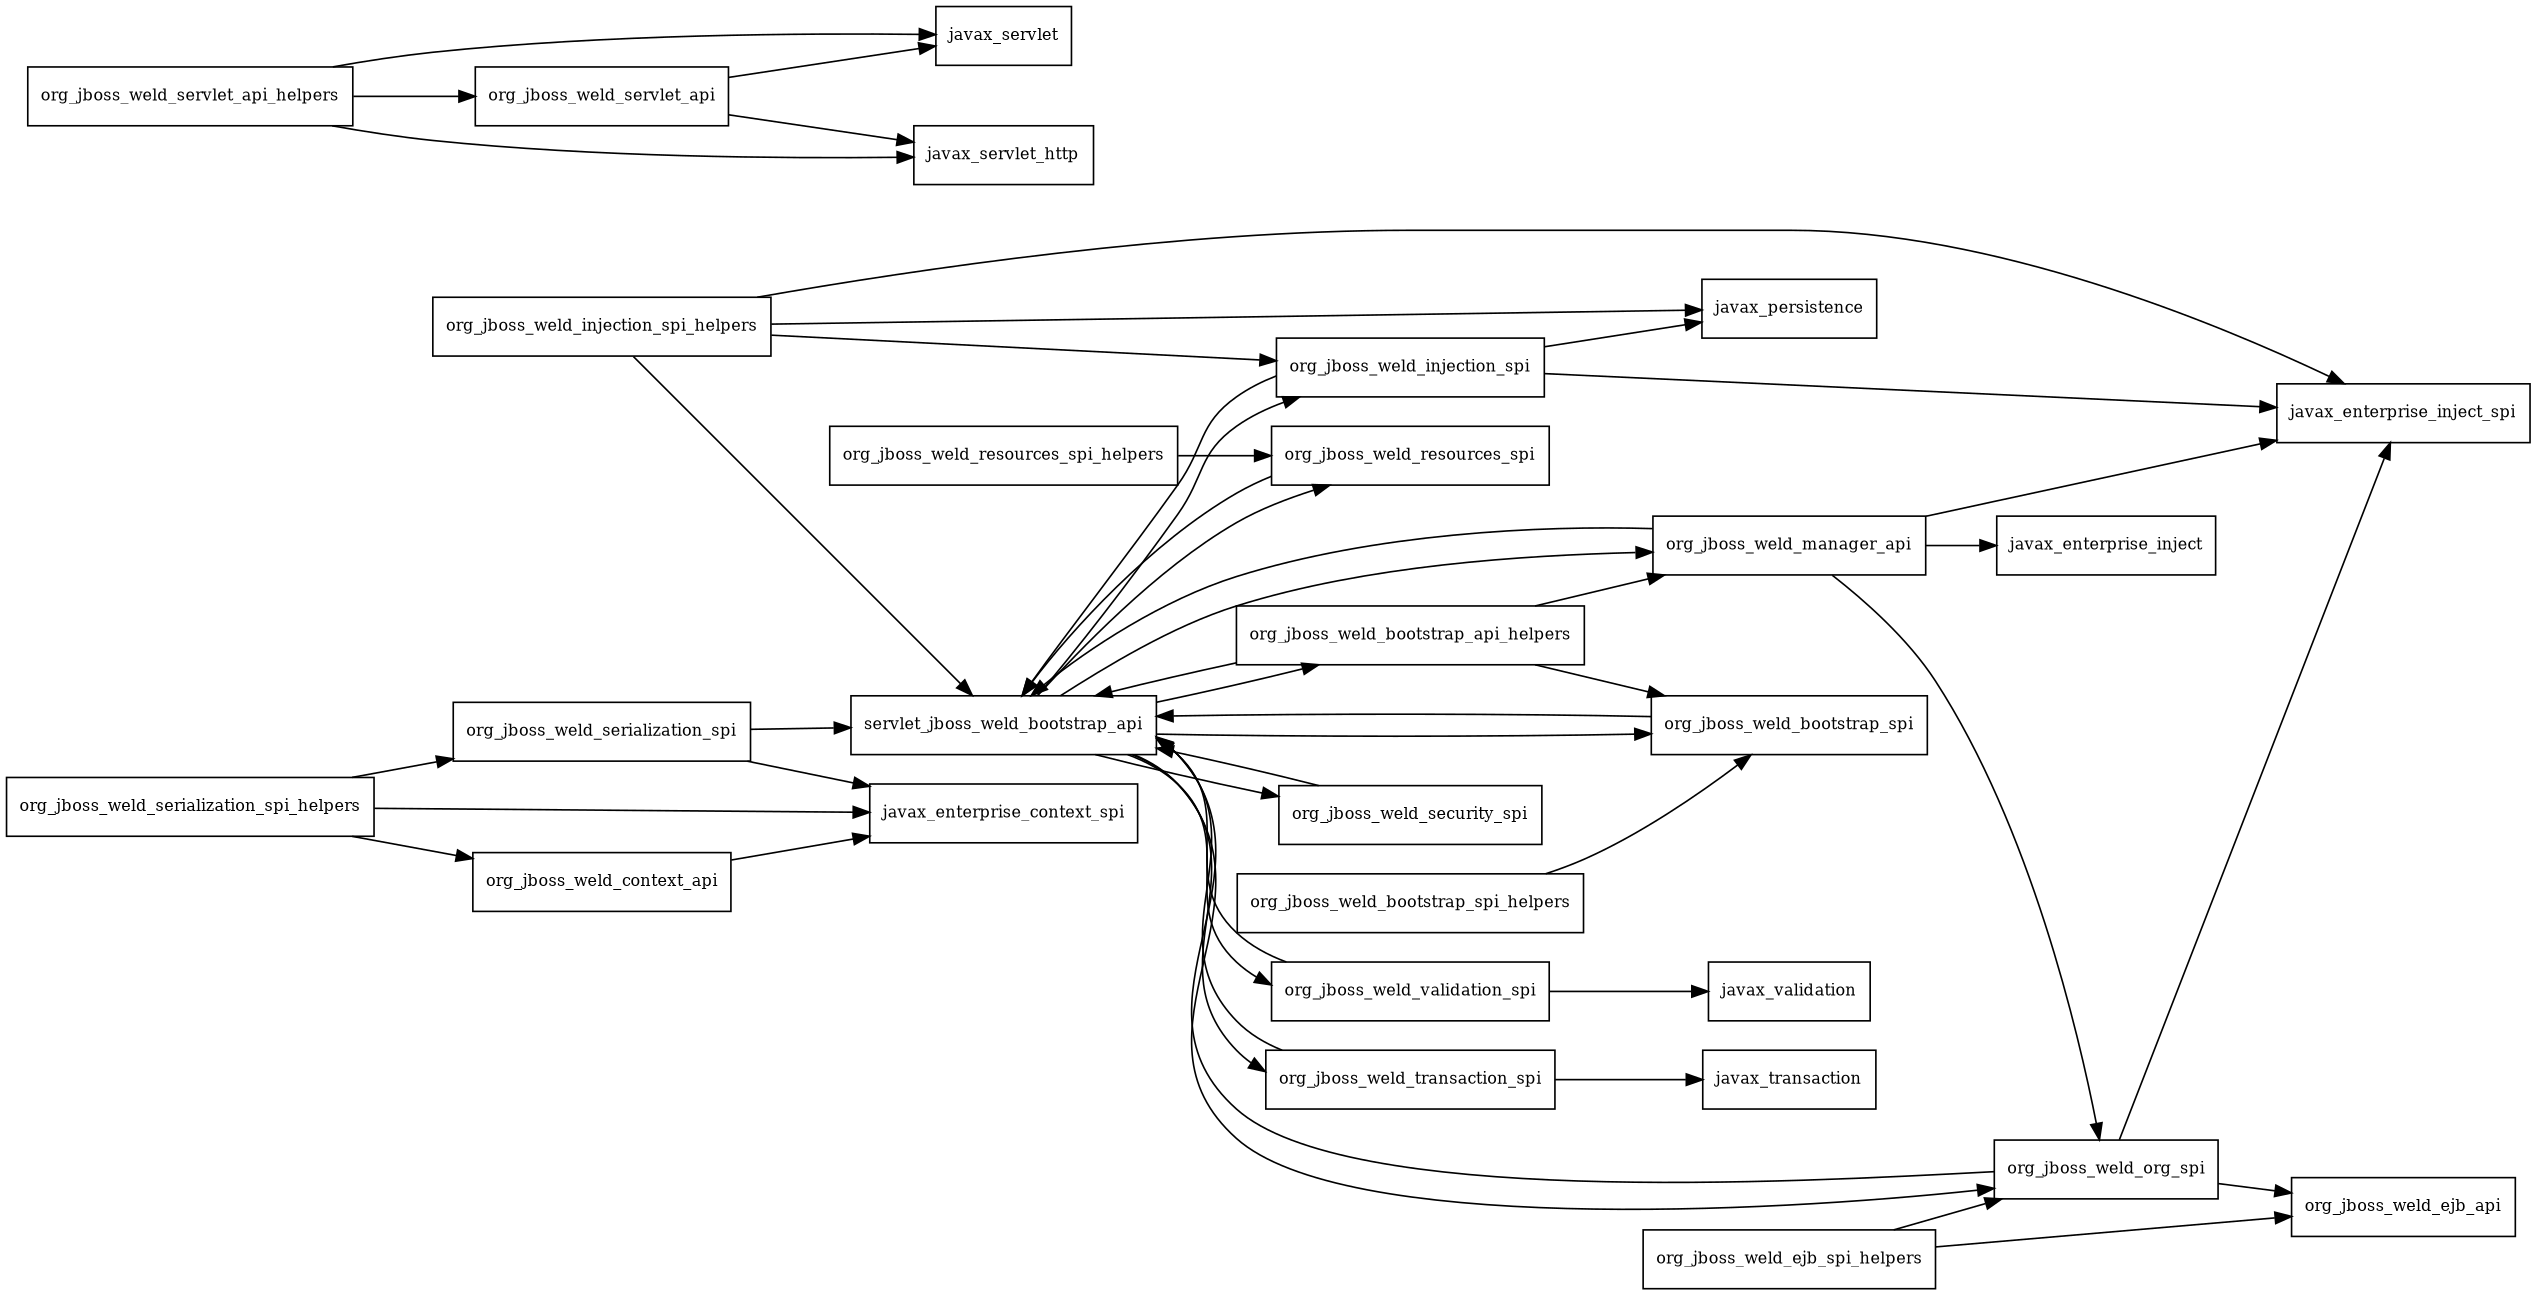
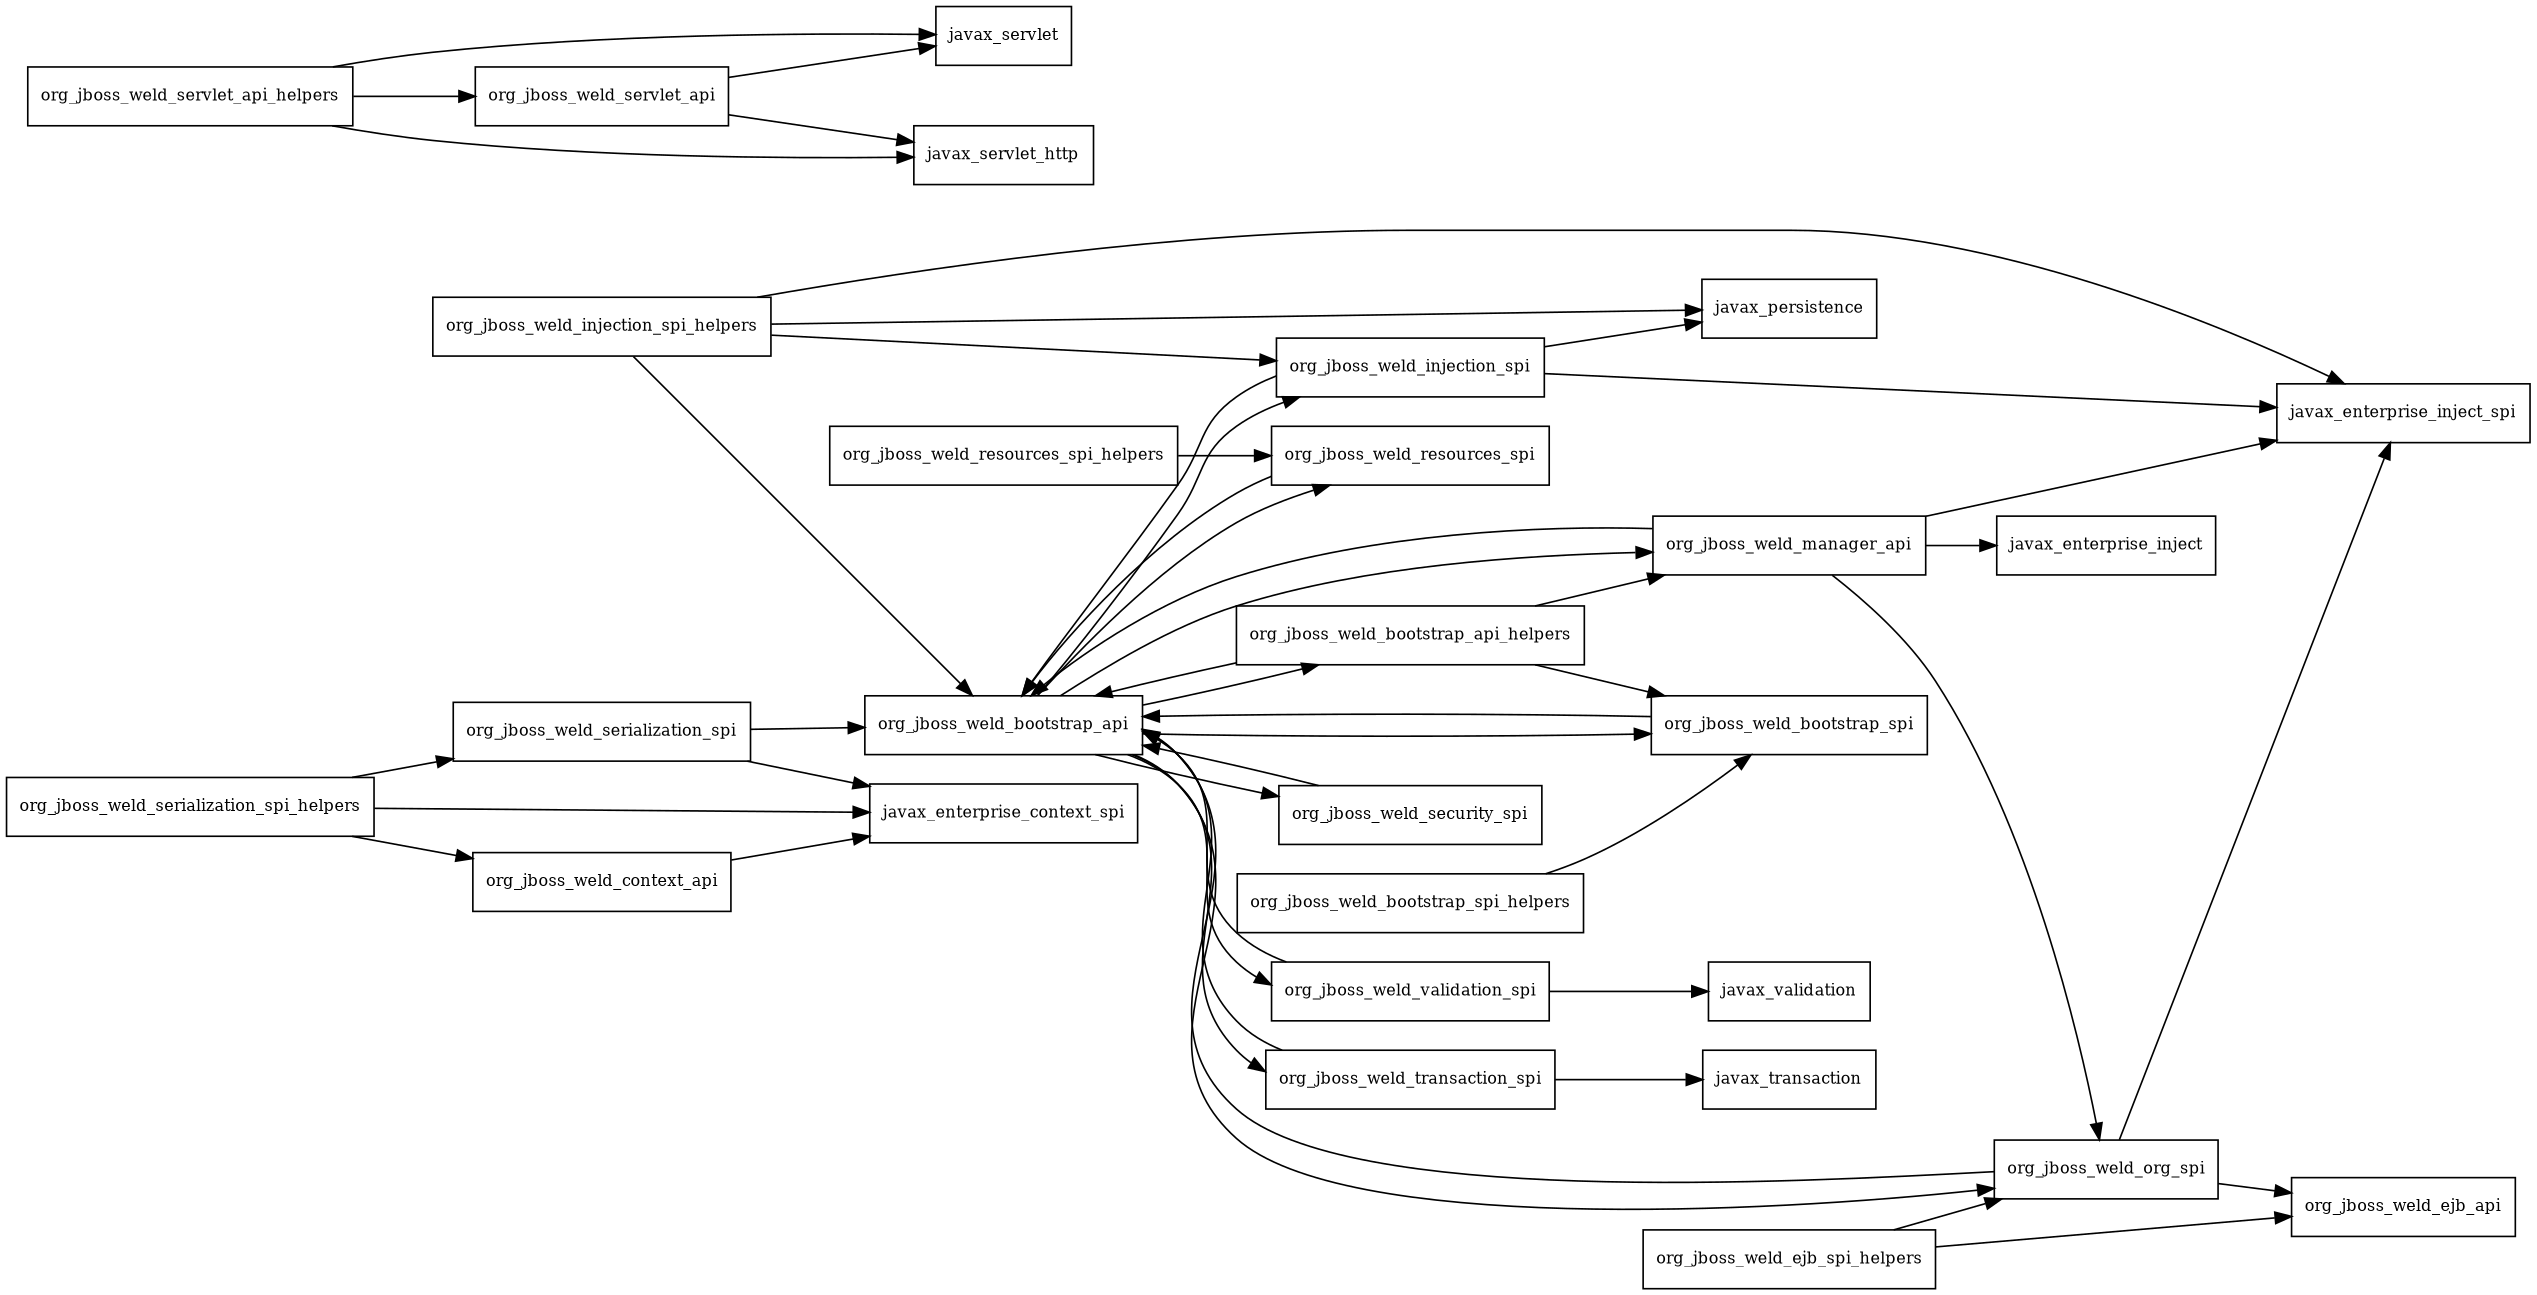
node "servlet_jboss_weld_bootstrap_api": label "servlet_jboss_weld_bootstrap_api" -> "org_jboss_weld_bootstrap_api"
